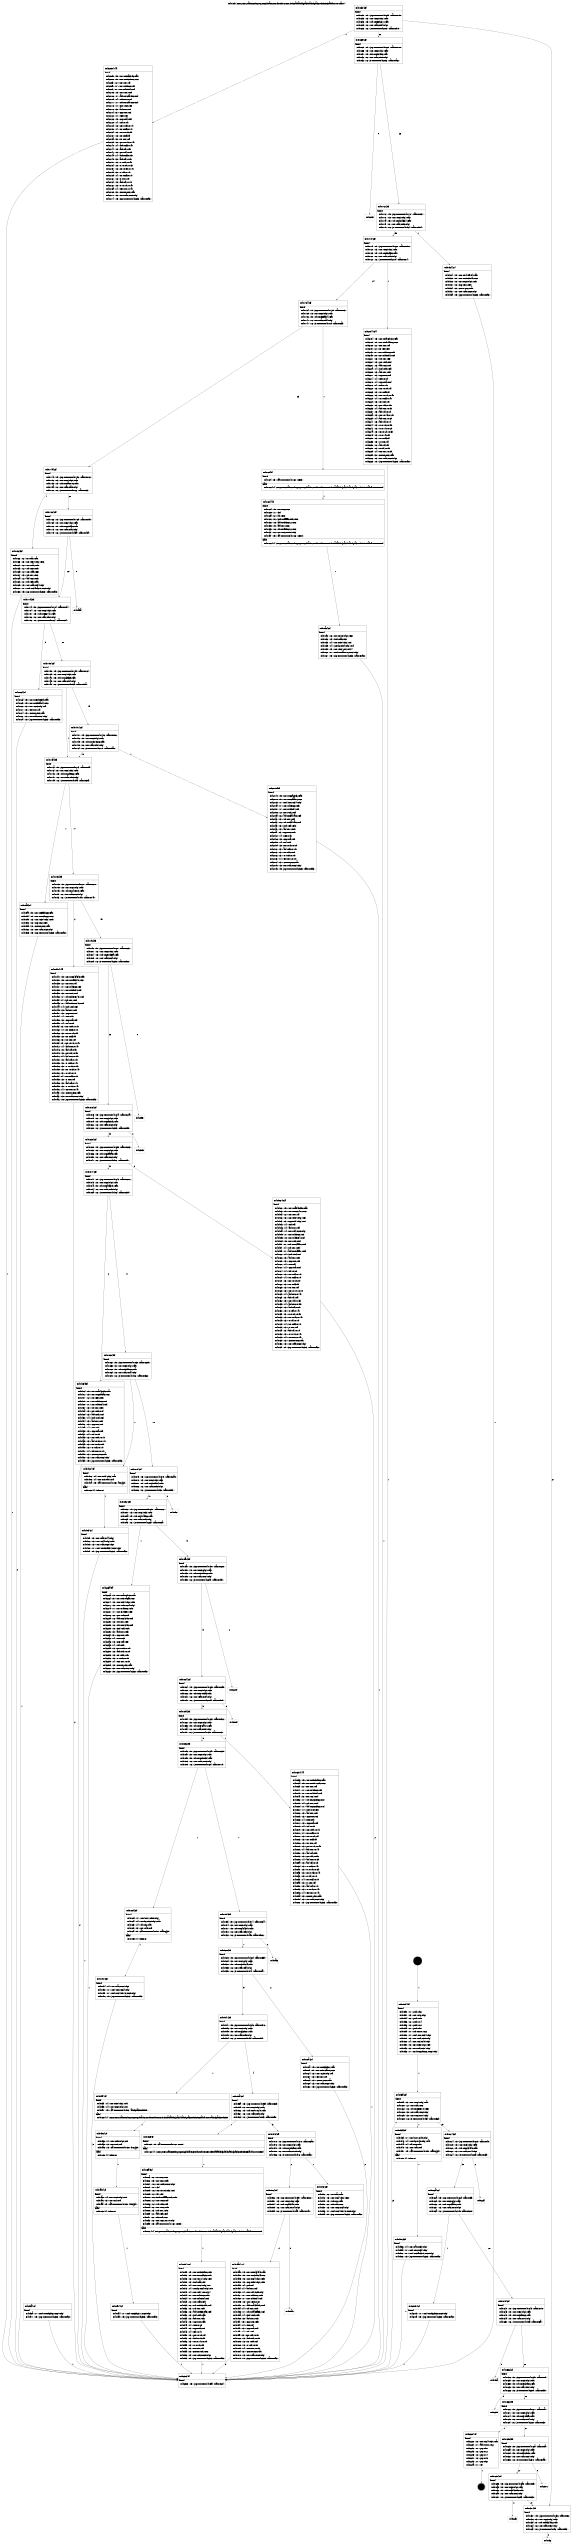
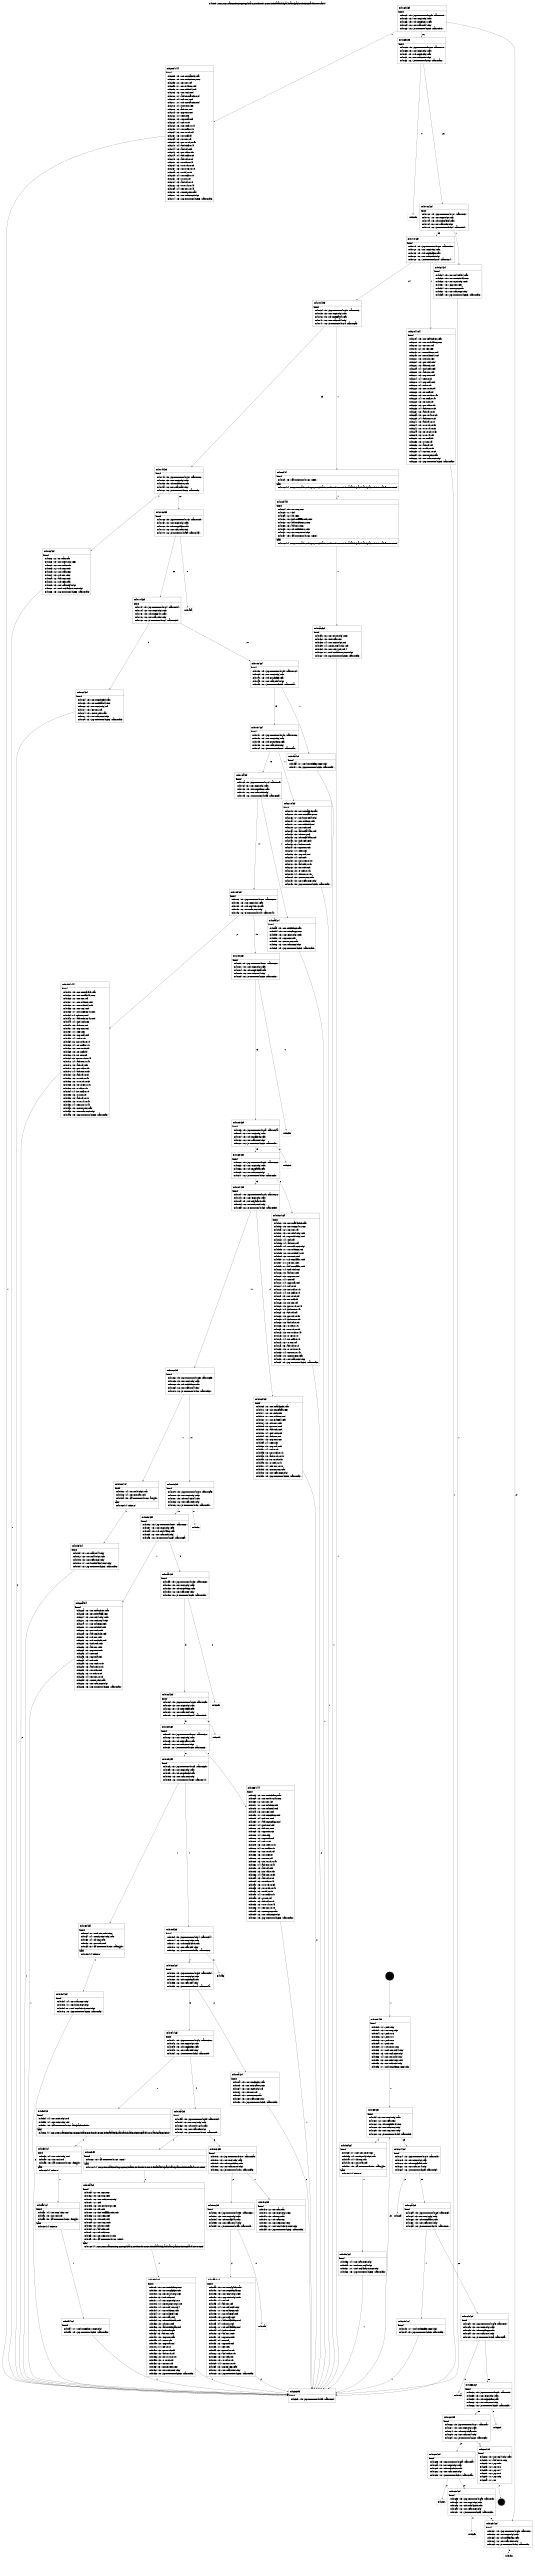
edge "0x401798 [25]" -> "0x4017ca [25]": now "0x401798 [25]" -> "0x401f6a [12]"
